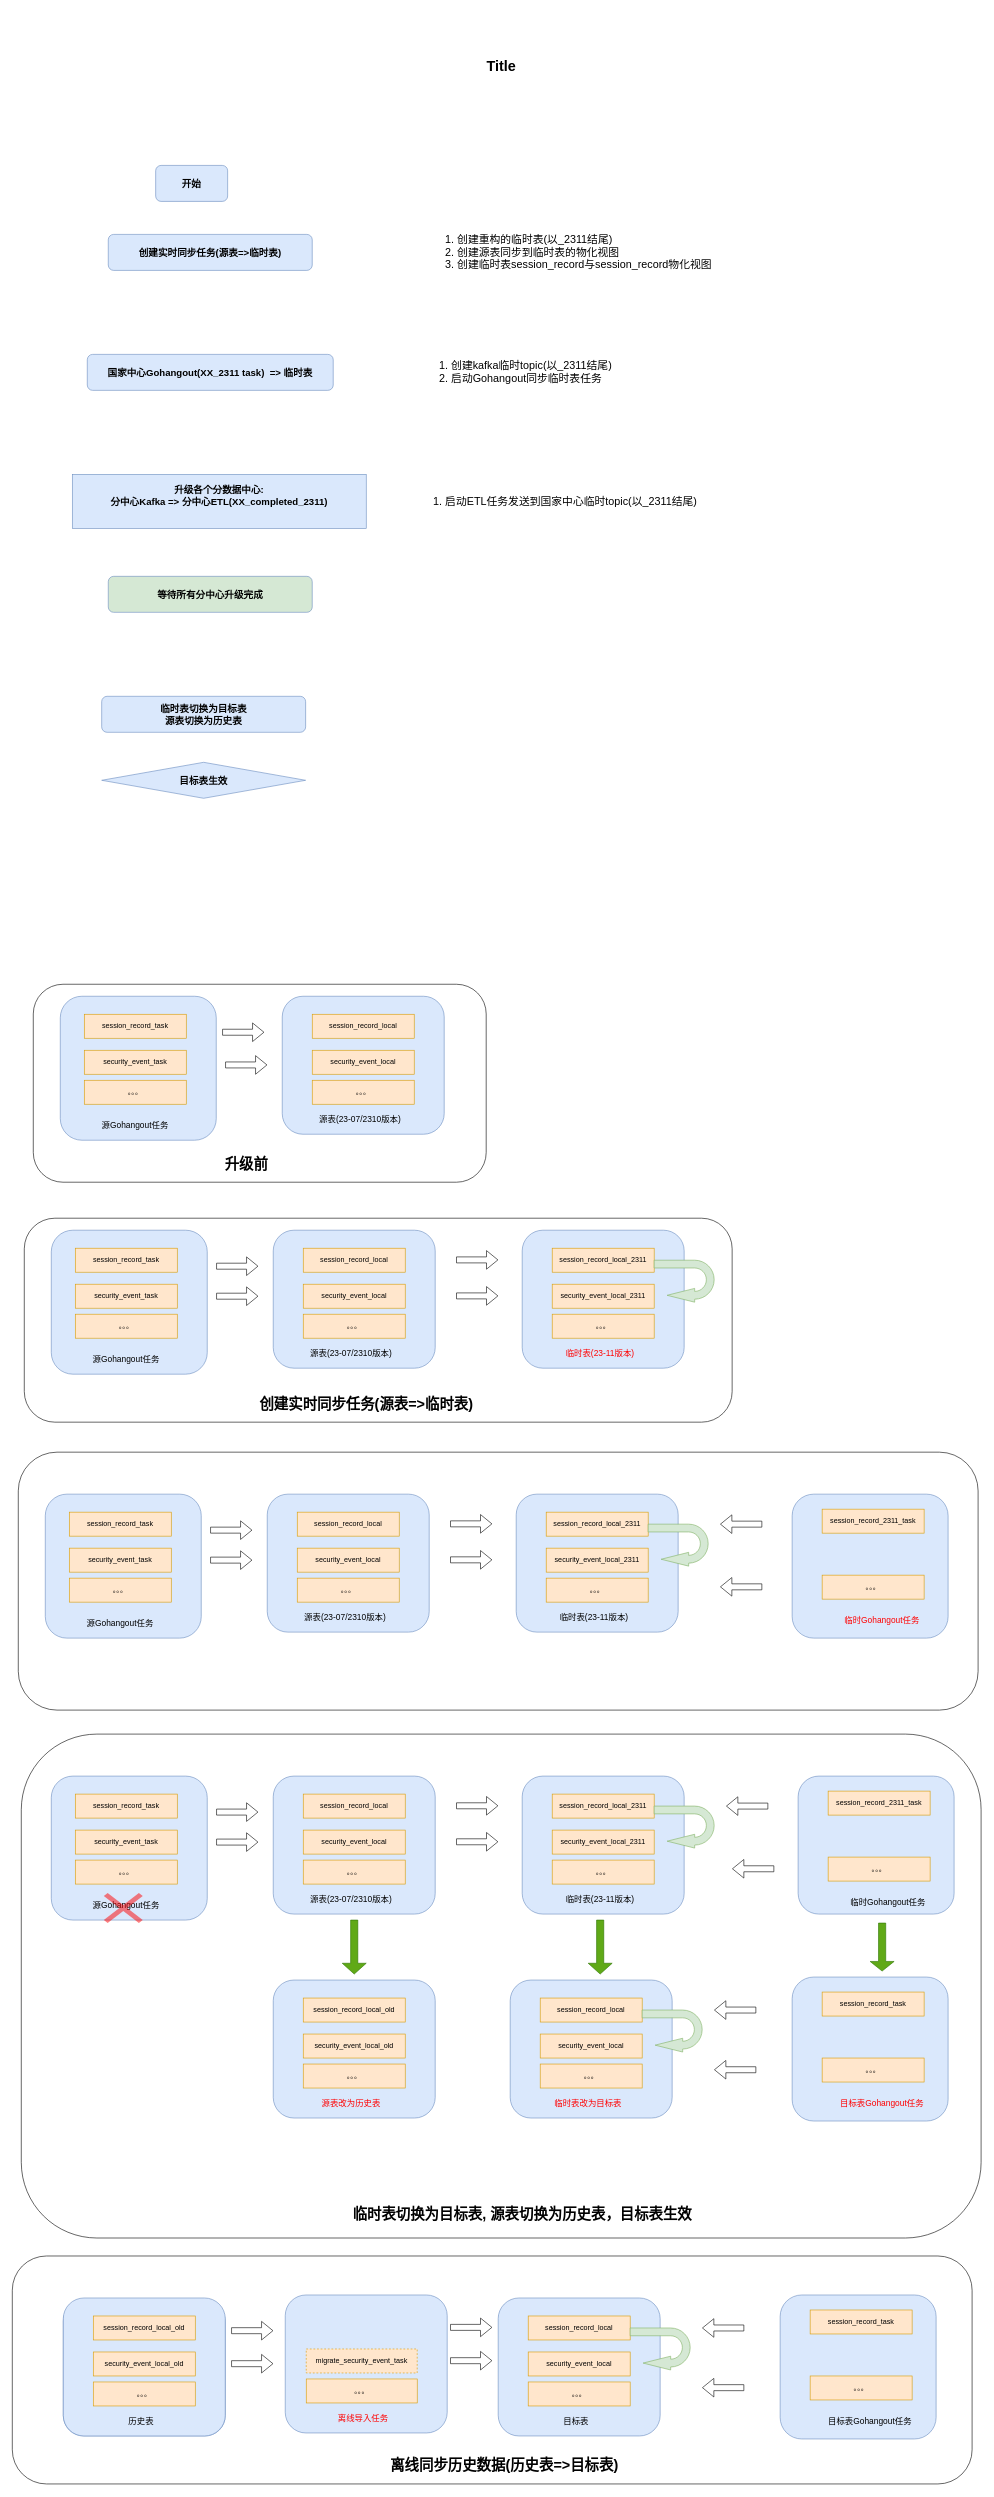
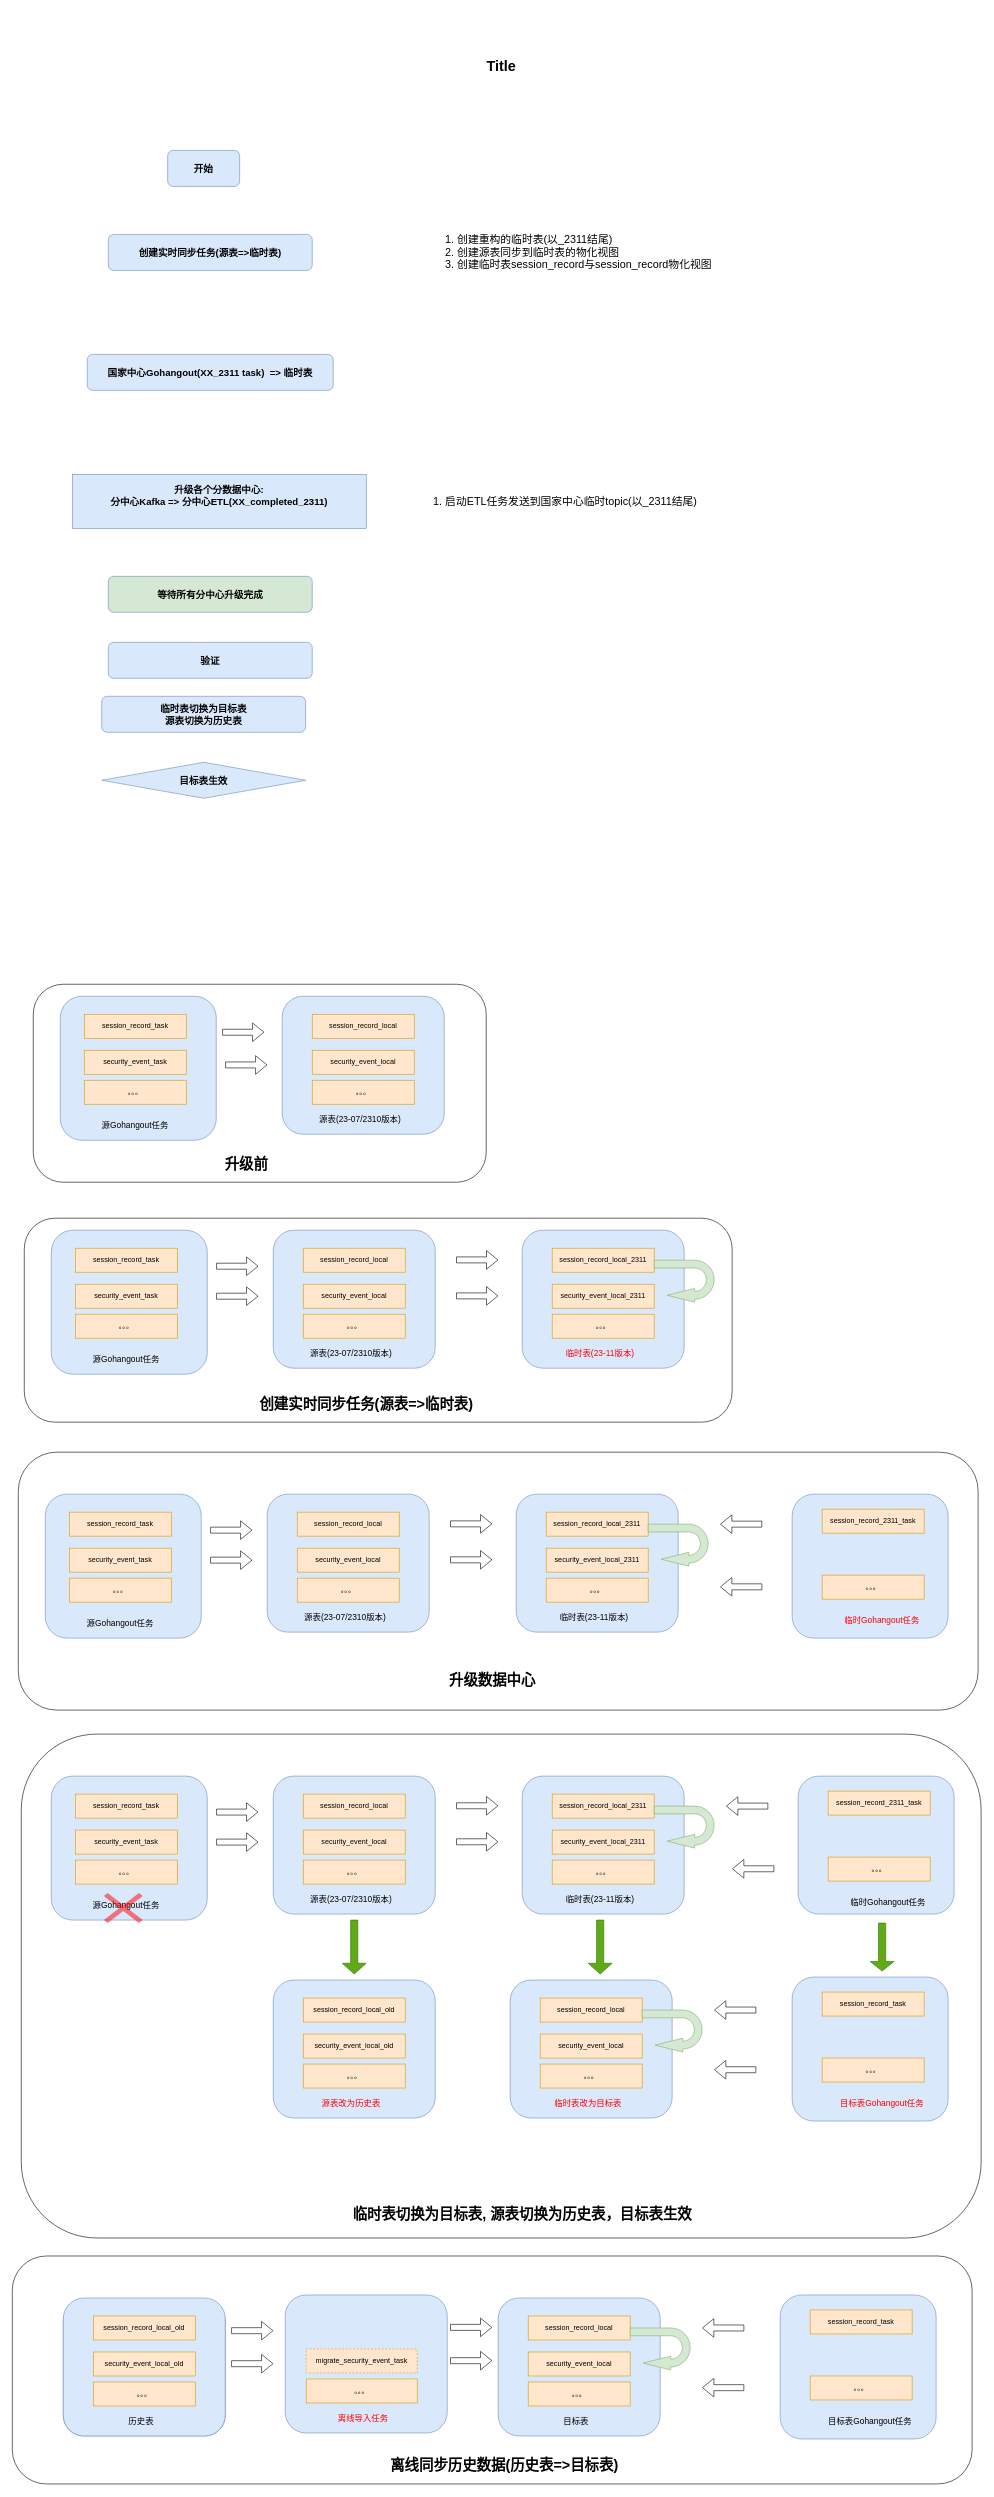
node "开始": moved (192, 183) -> (204, 168)
node "创建kafka临时topic(以_2311结尾) 启动Gohangout同步临时表任务": removed
node "验证": added
node "升级数据中心": added
